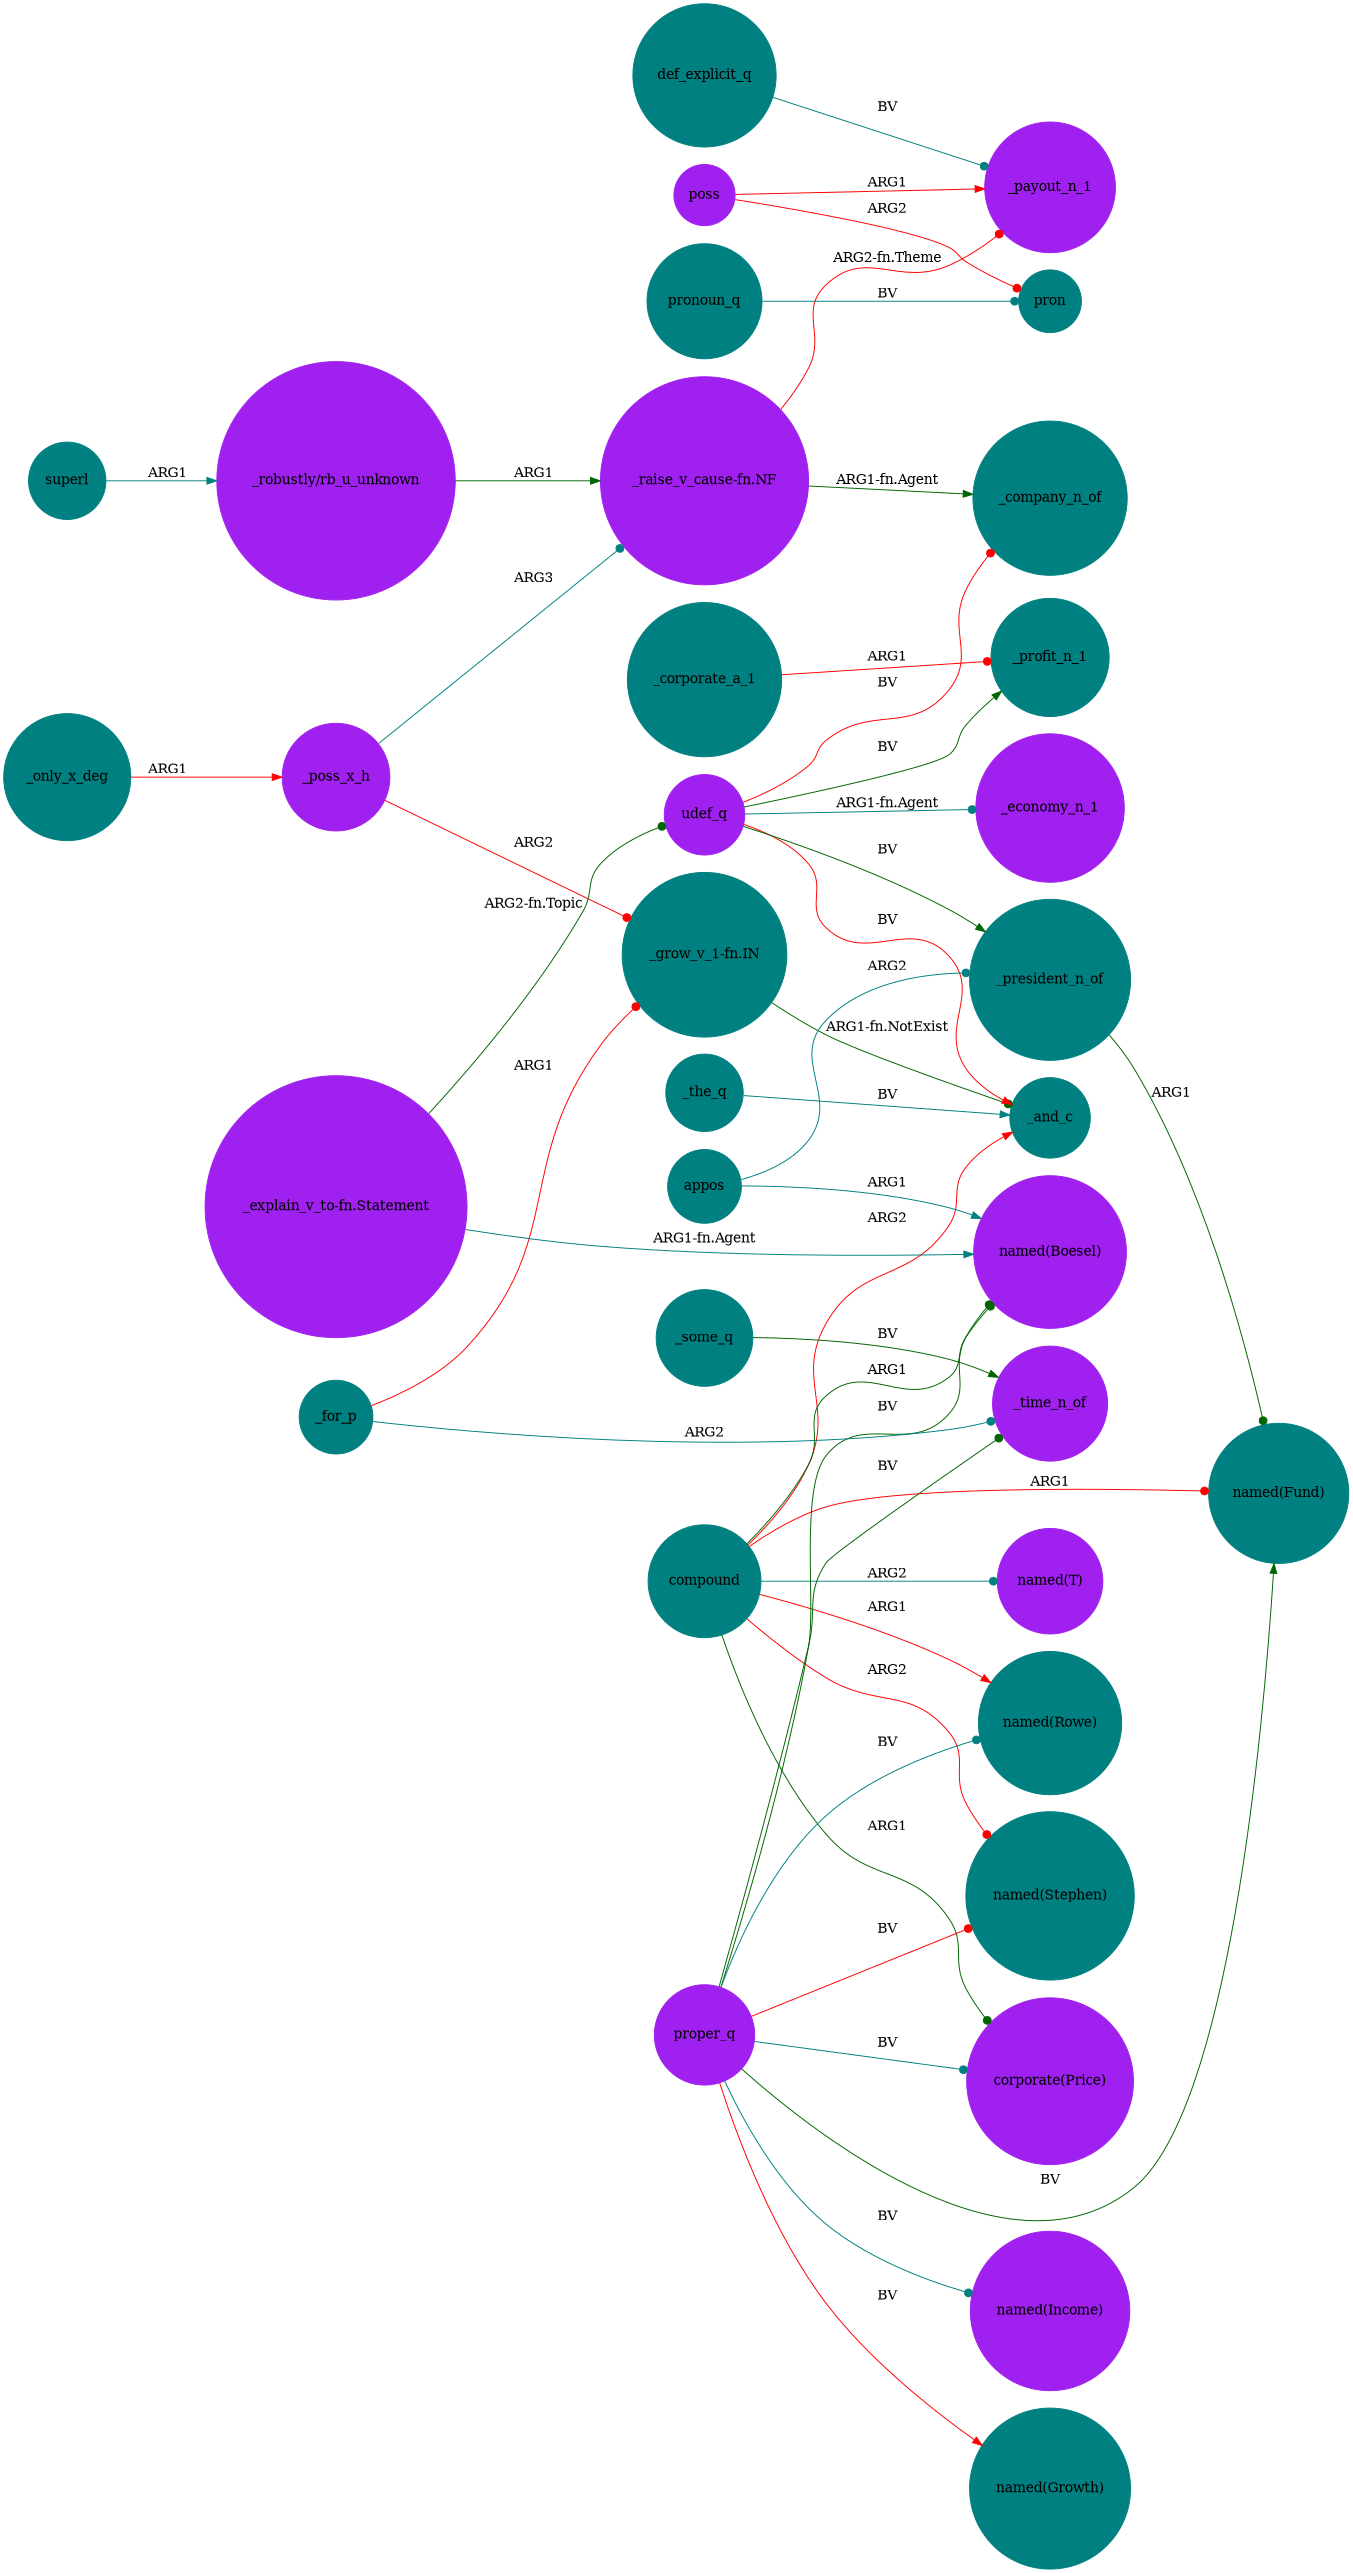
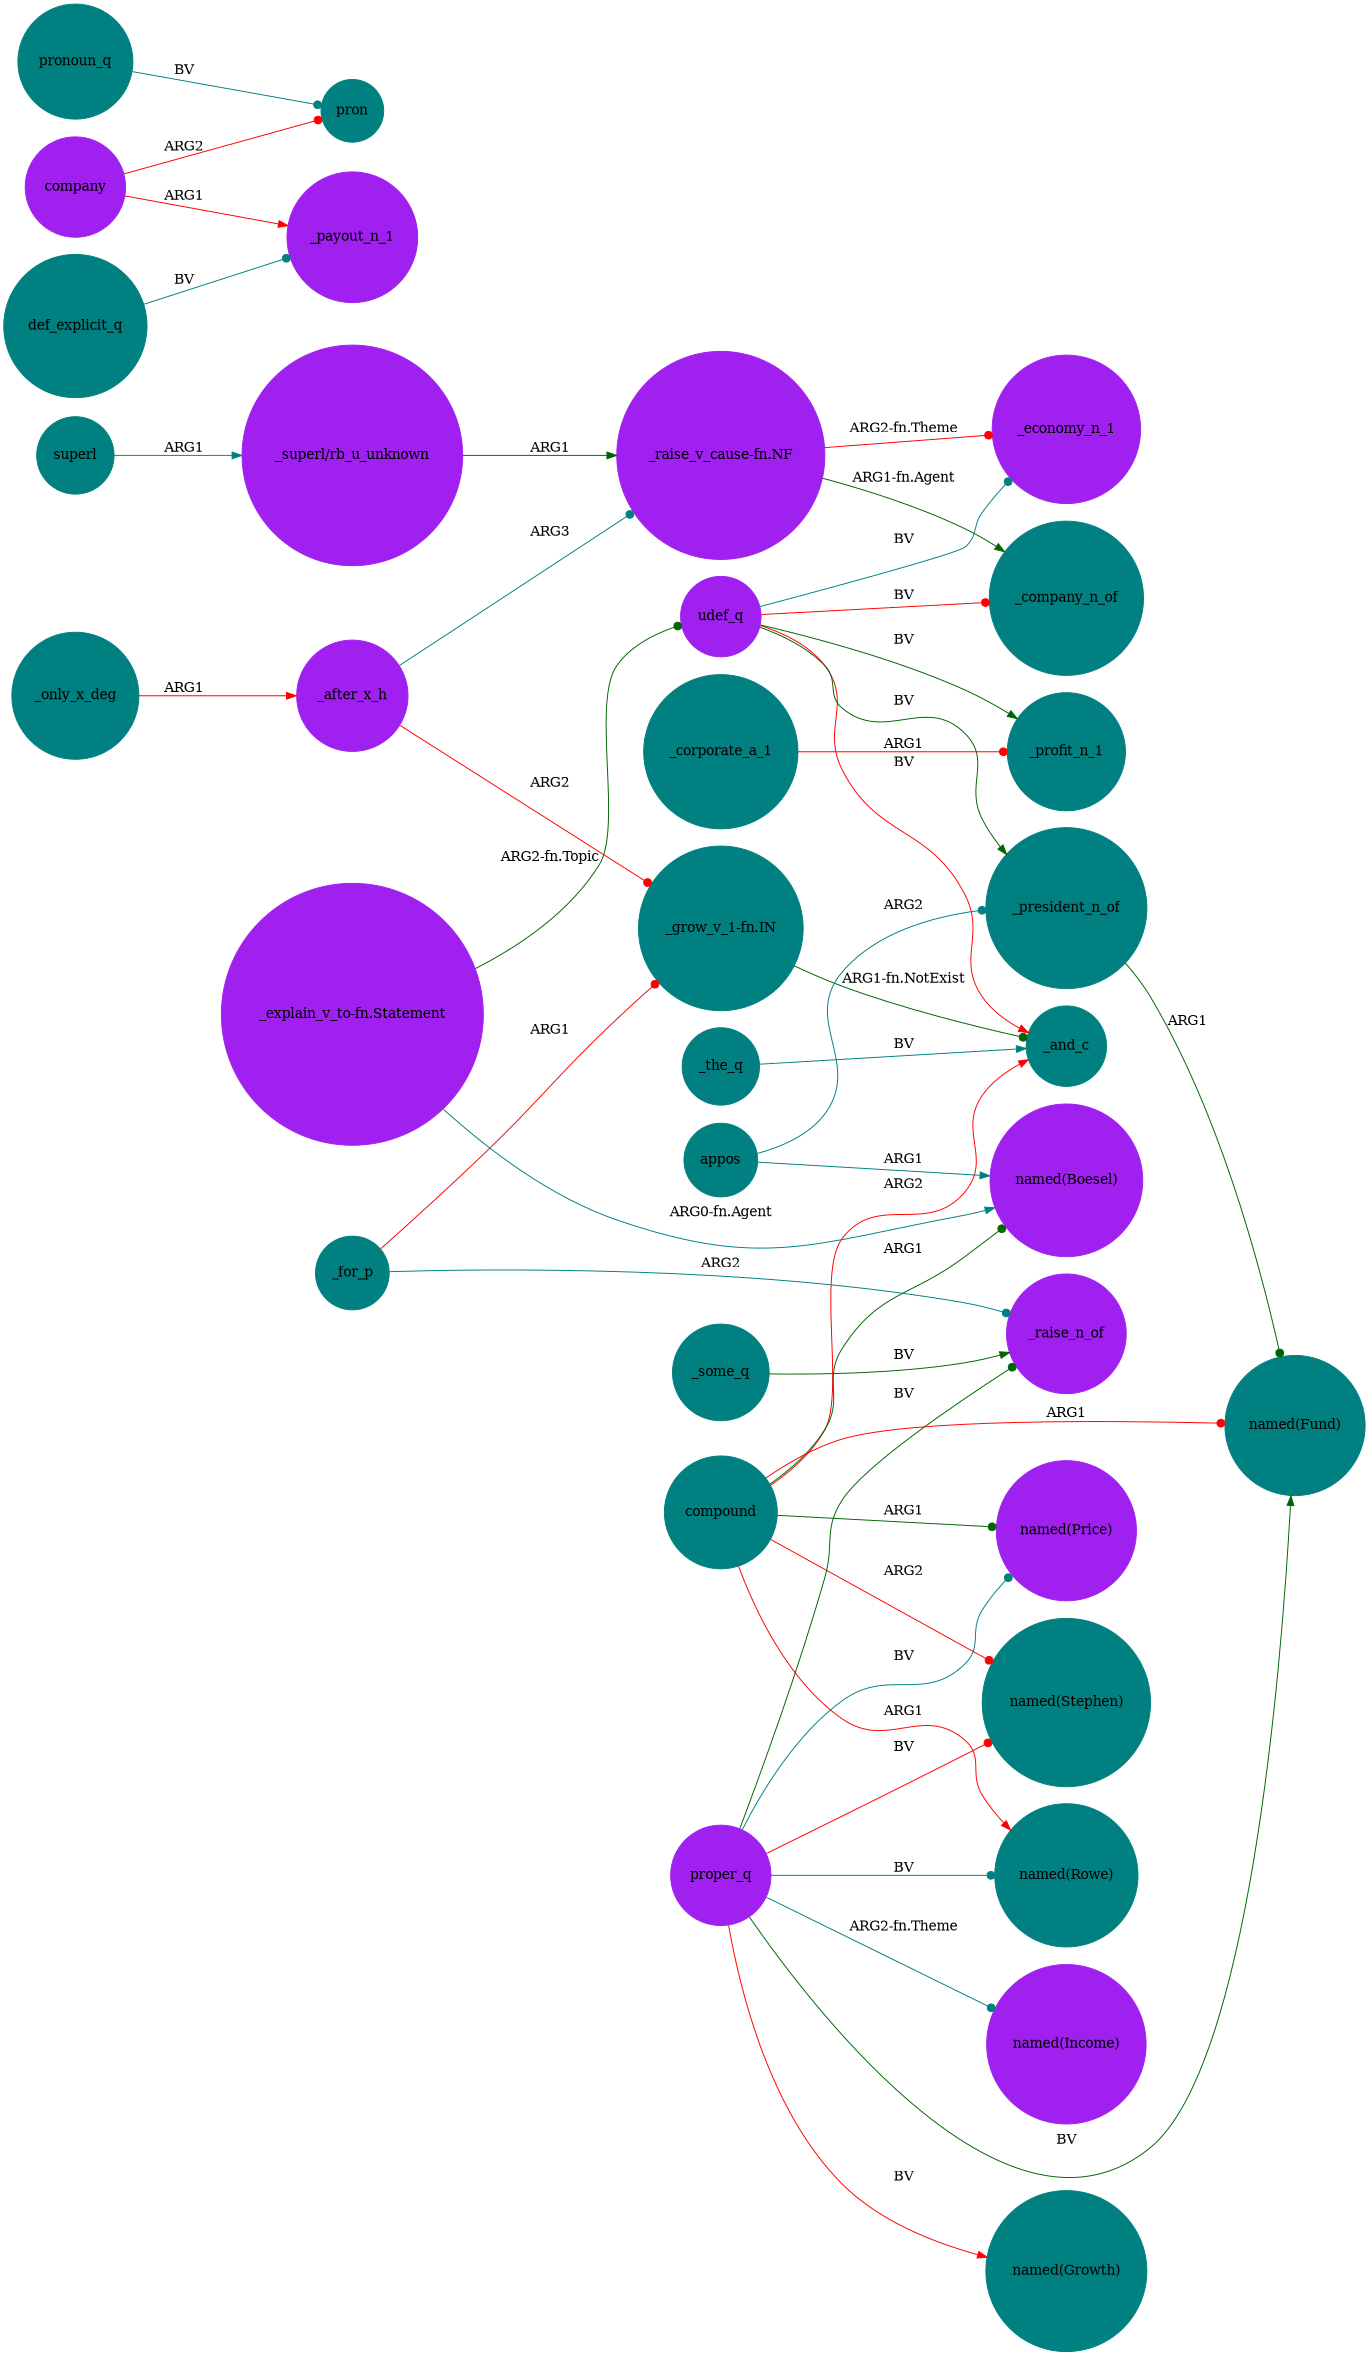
node "poss": label "poss" -> "company"
edge "_raise_v_cause-fn.NF" -> "_payout_n_1": now "_raise_v_cause-fn.NF" -> "_economy_n_1"
node "_robustly/rb_u_unknown": label "_robustly/rb_u_unknown" -> "_superl/rb_u_unknown"
node "_poss_x_h": label "_poss_x_h" -> "_after_x_h"
edge "udef_q" -> "_economy_n_1": label "ARG1-fn.Agent" -> "BV"
edge "_explain_v_to-fn.Statement" -> "named(Boesel)": label "ARG1-fn.Agent" -> "ARG0-fn.Agent"
node "_time_n_of": label "_time_n_of" -> "_raise_n_of"
edge "proper_q" -> "named(Boesel)": removed, label "BV"
node "named(T)": removed
node "corporate(Price)": label "corporate(Price)" -> "named(Price)"
edge "proper_q" -> "named(Income)": label "BV" -> "ARG2-fn.Theme"
